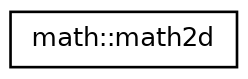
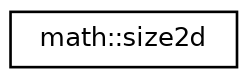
node "math::math2d": label "math::math2d" -> "math::size2d"
